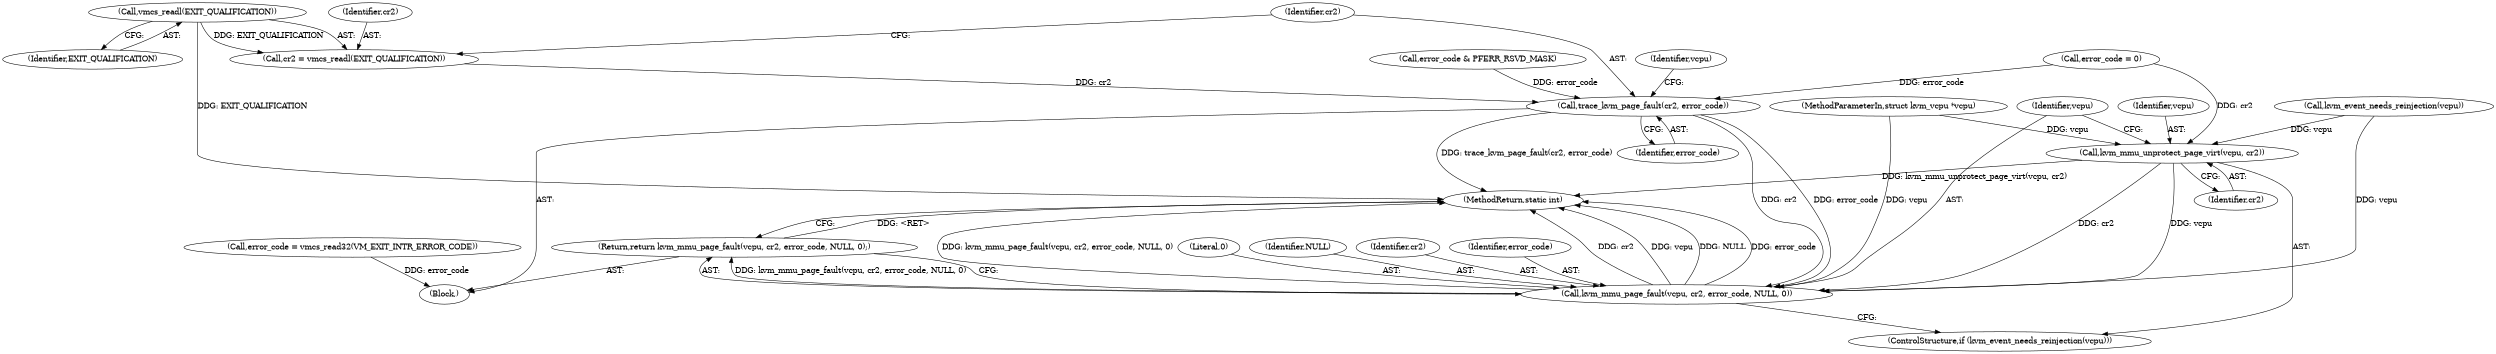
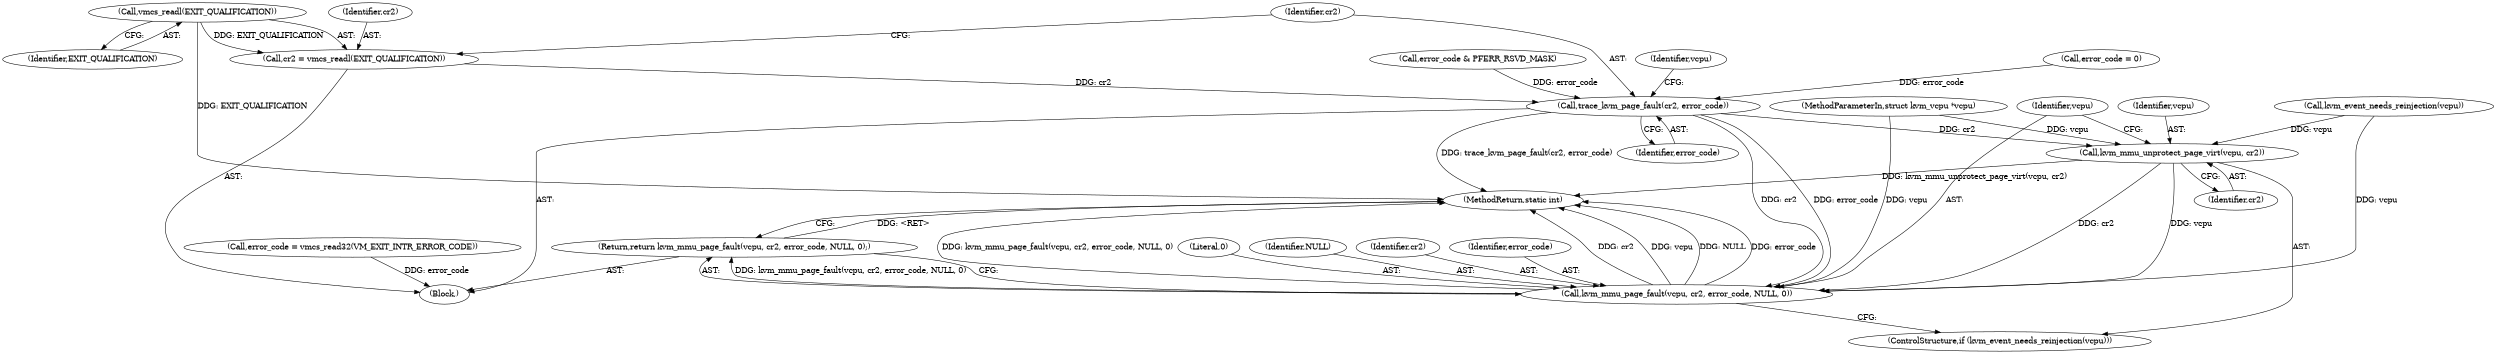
edge "(Call,error_code = 0)" -> "(Call,kvm_mmu_unprotect_page_virt(vcpu, cr2))": now "(Call,trace_kvm_page_fault(cr2, error_code))" -> "(Call,kvm_mmu_unprotect_page_virt(vcpu, cr2))"
edge "(Call,cr2 = vmcs_readl(EXIT_QUALIFICATION))" -> "(Block,)": added, label "AST:"
